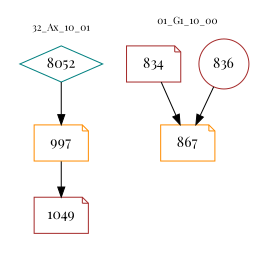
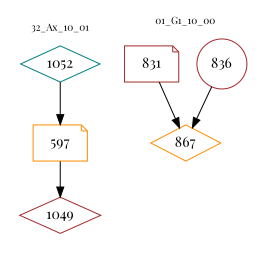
node "8052": label "8052" -> "1052"
node "834": label "834" -> "831"
node "997": label "997" -> "597"
node "867": shape note -> diamond
node "1049": shape note -> diamond
